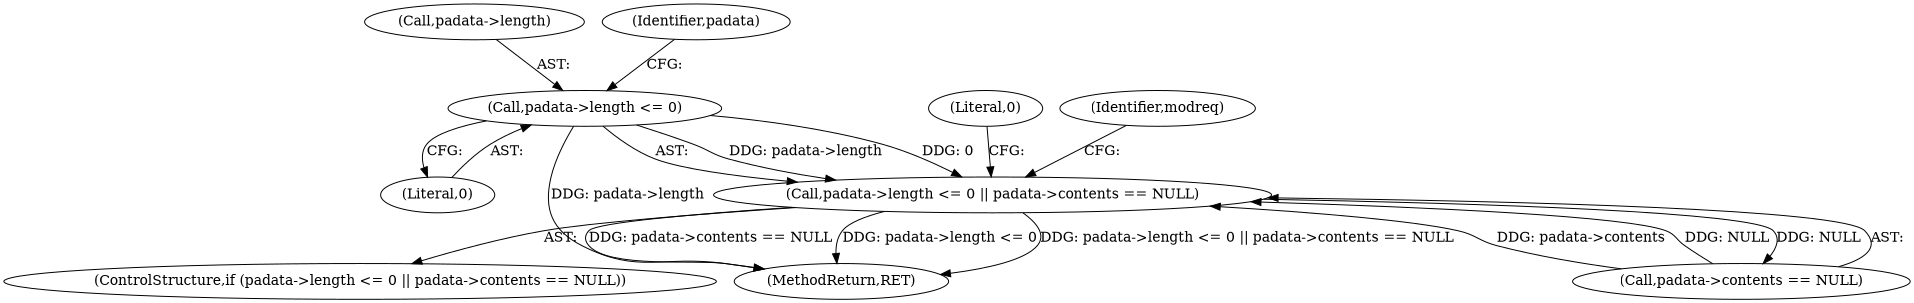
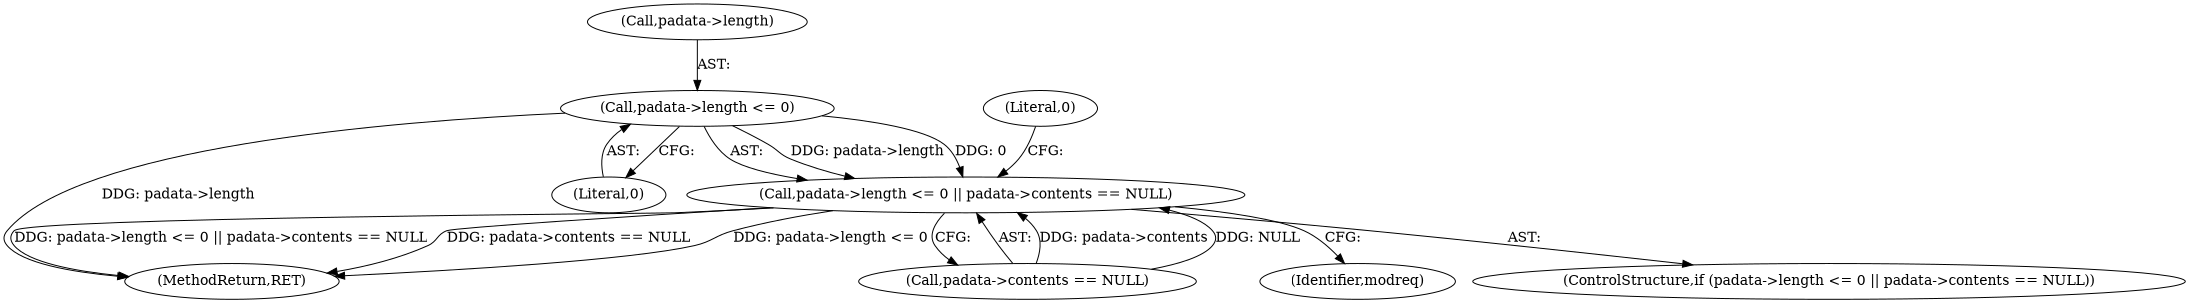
node "(Identifier,padata)": removed
edge "(Identifier,modreq)" -> "(Call,padata->length <= 0 || padata->contents == NULL)": reversed
edge "(Call,padata->length <= 0 || padata->contents == NULL)" -> "(Call,padata->contents == NULL)": label "DDG: NULL" -> "CFG: "
